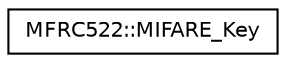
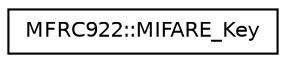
node "MFRC522::MIFARE_Key": label "MFRC522::MIFARE_Key" -> "MFRC922::MIFARE_Key"
